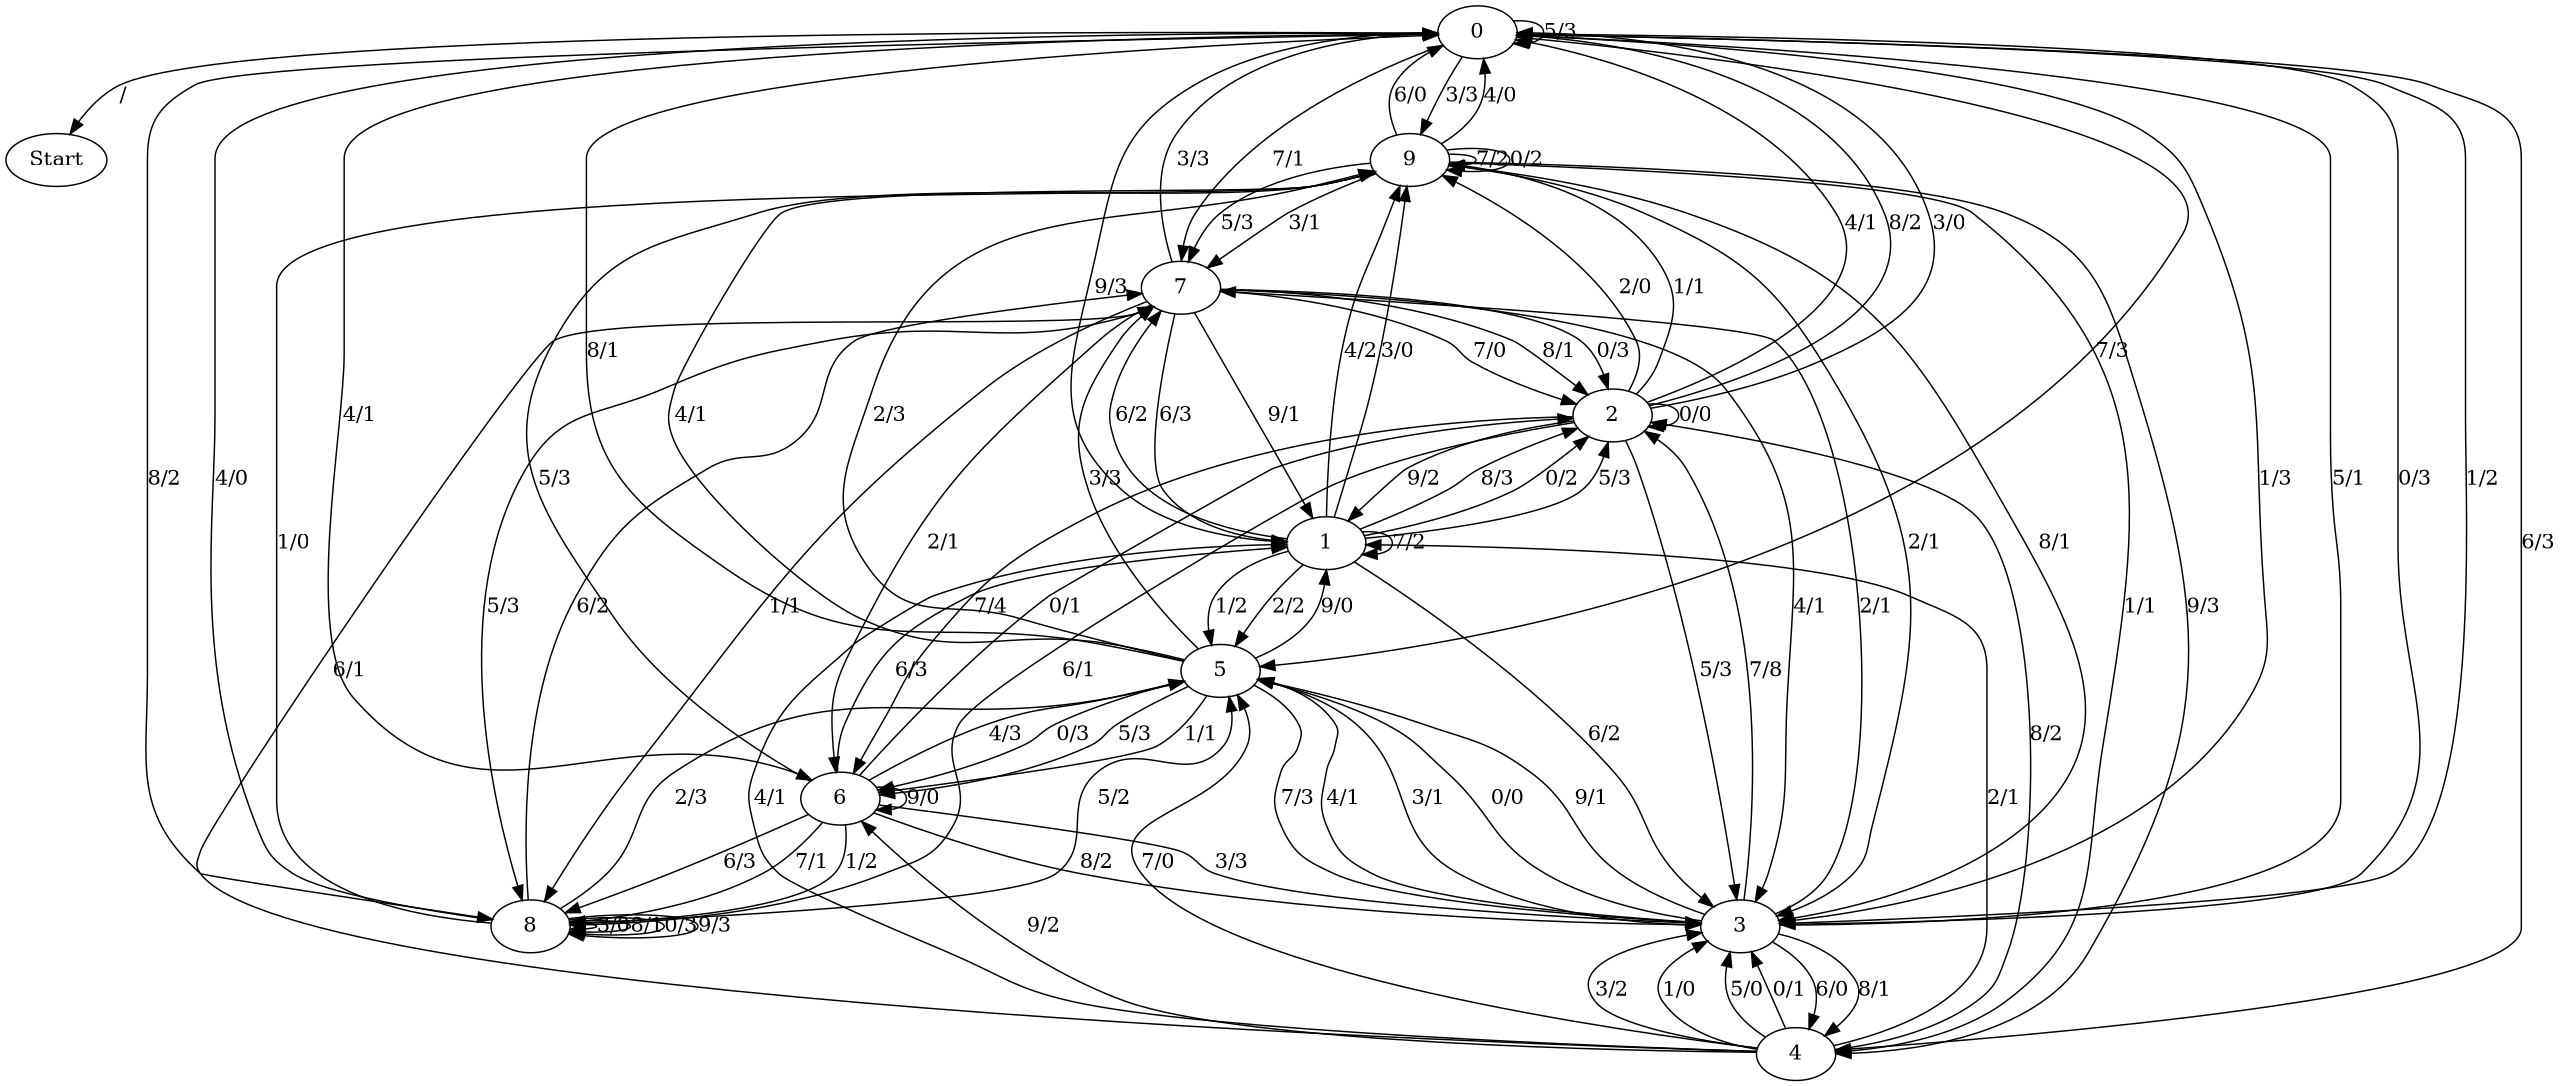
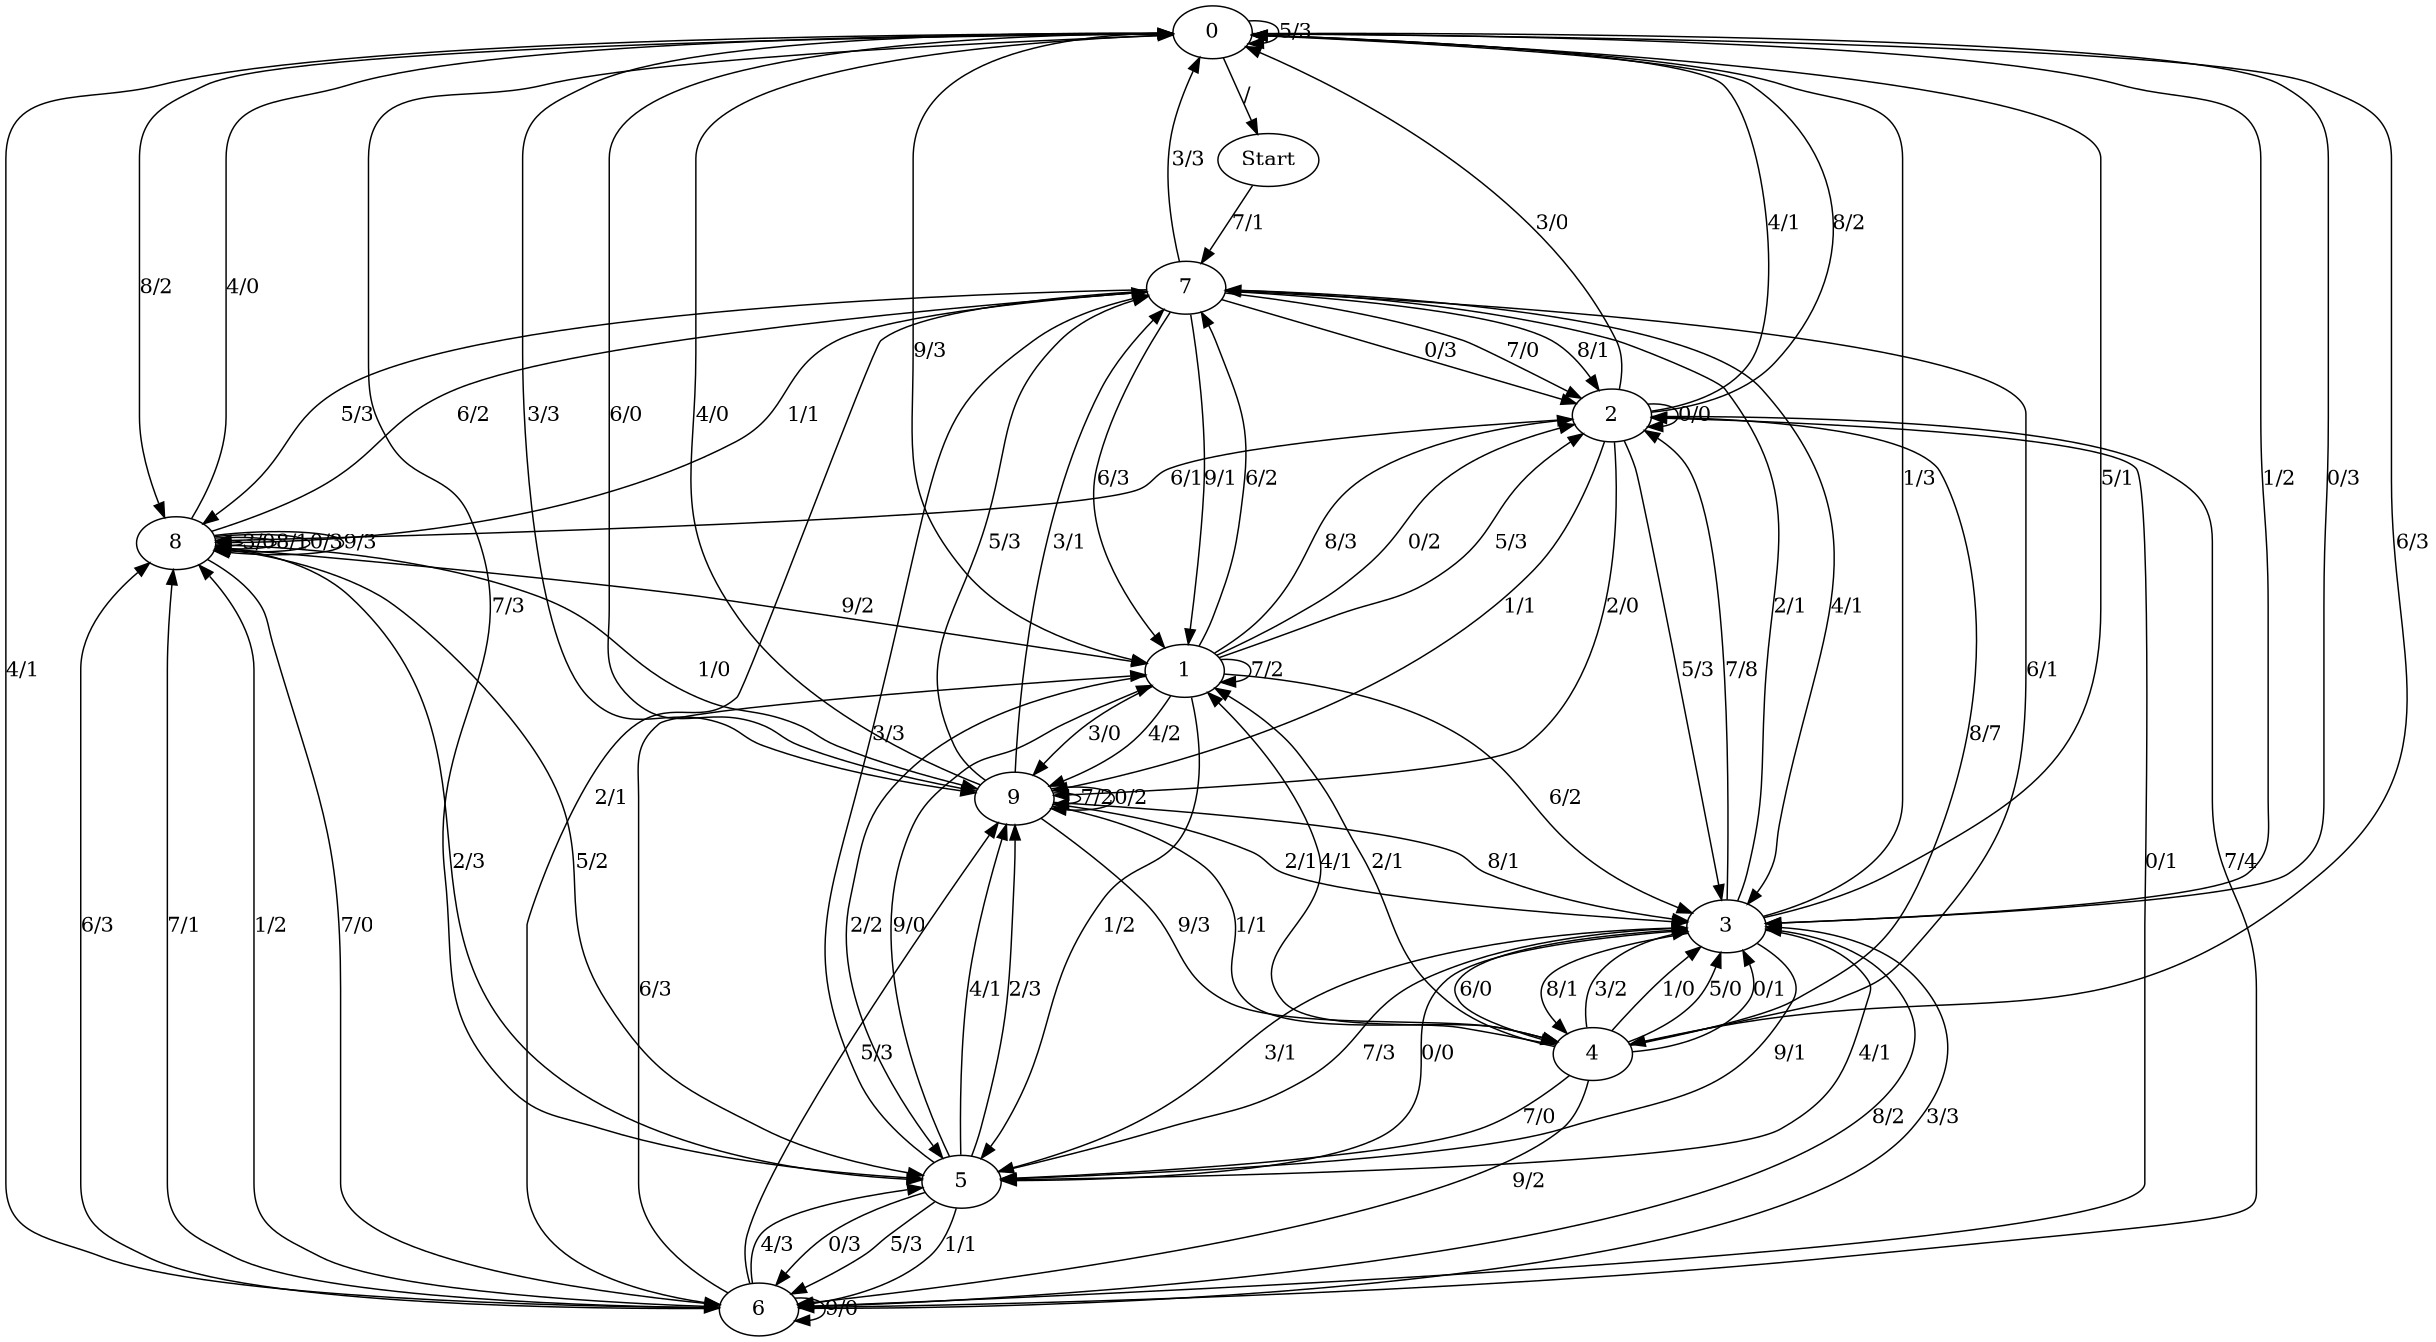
edge "0" -> "7": now "Start" -> "7"
edge "5" -> "0": removed, label "8/1"
edge "2" -> "1": now "8" -> "1"
edge "4" -> "2": label "8/2" -> "8/7"
edge "8" -> "6": added, label "7/0"
